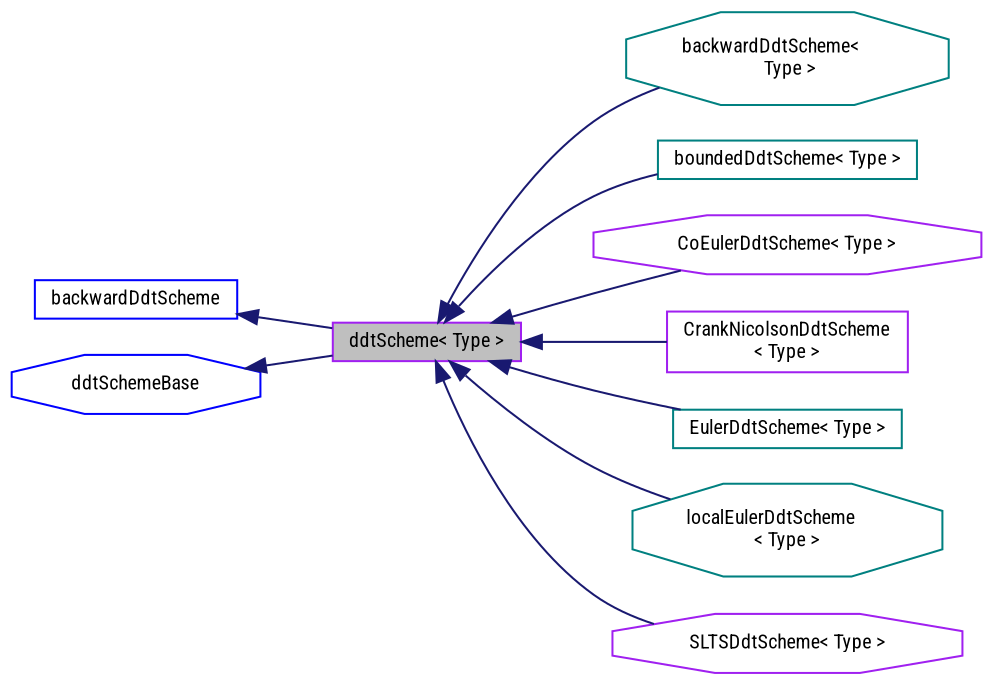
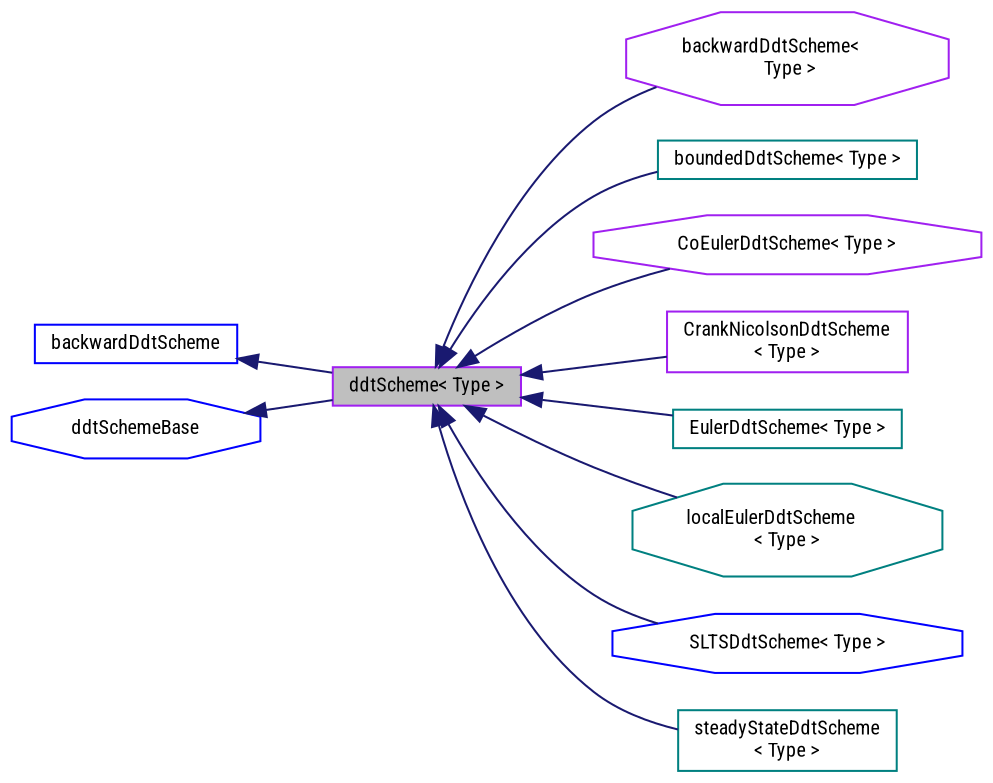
node "backwardDdtScheme< Type >": color teal -> purple
node "SLTSDdtScheme< Type >": color purple -> blue
node "steadyStateDdtScheme < Type >": added
